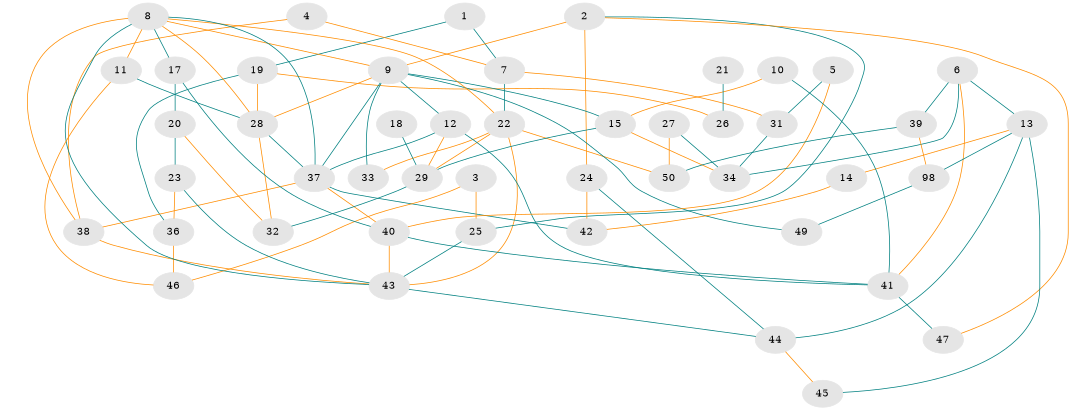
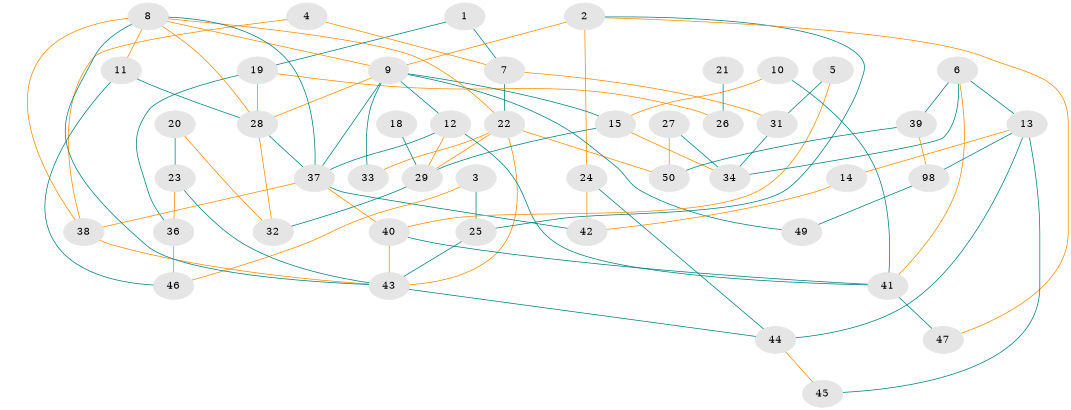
node "17": removed
edge "3" -- "25": color darkorange -> teal
edge "11" -- "46": color darkorange -> teal
